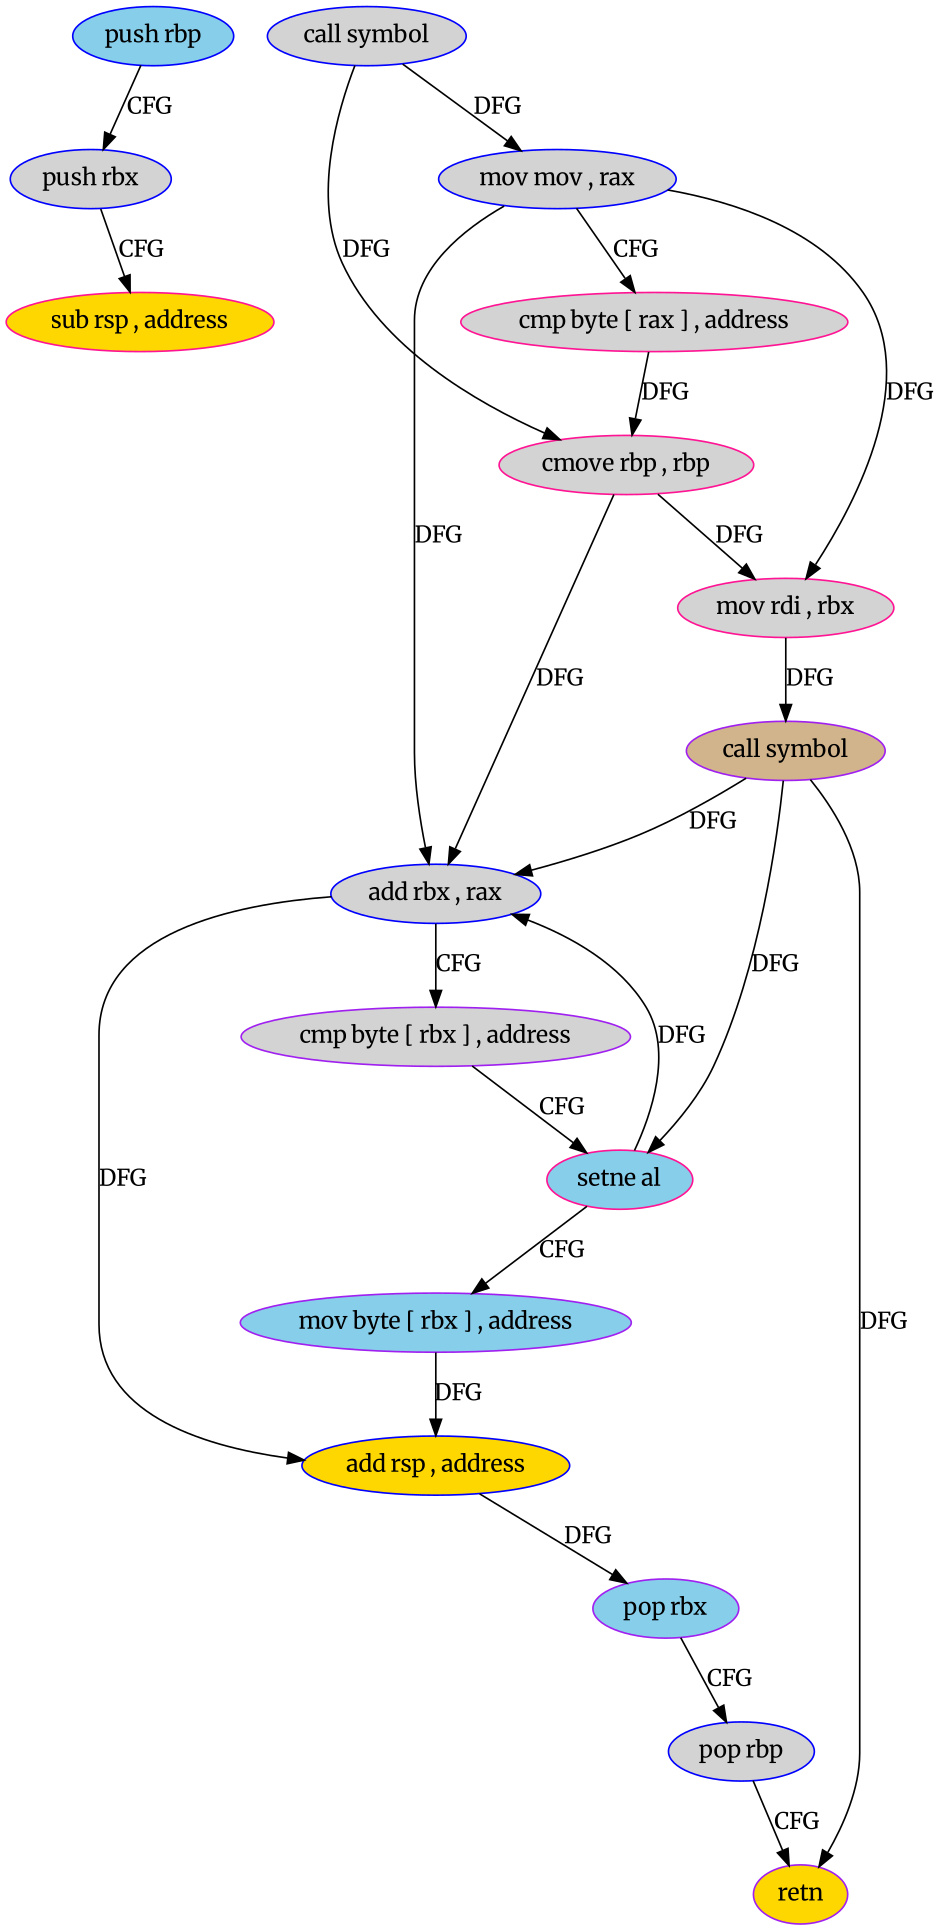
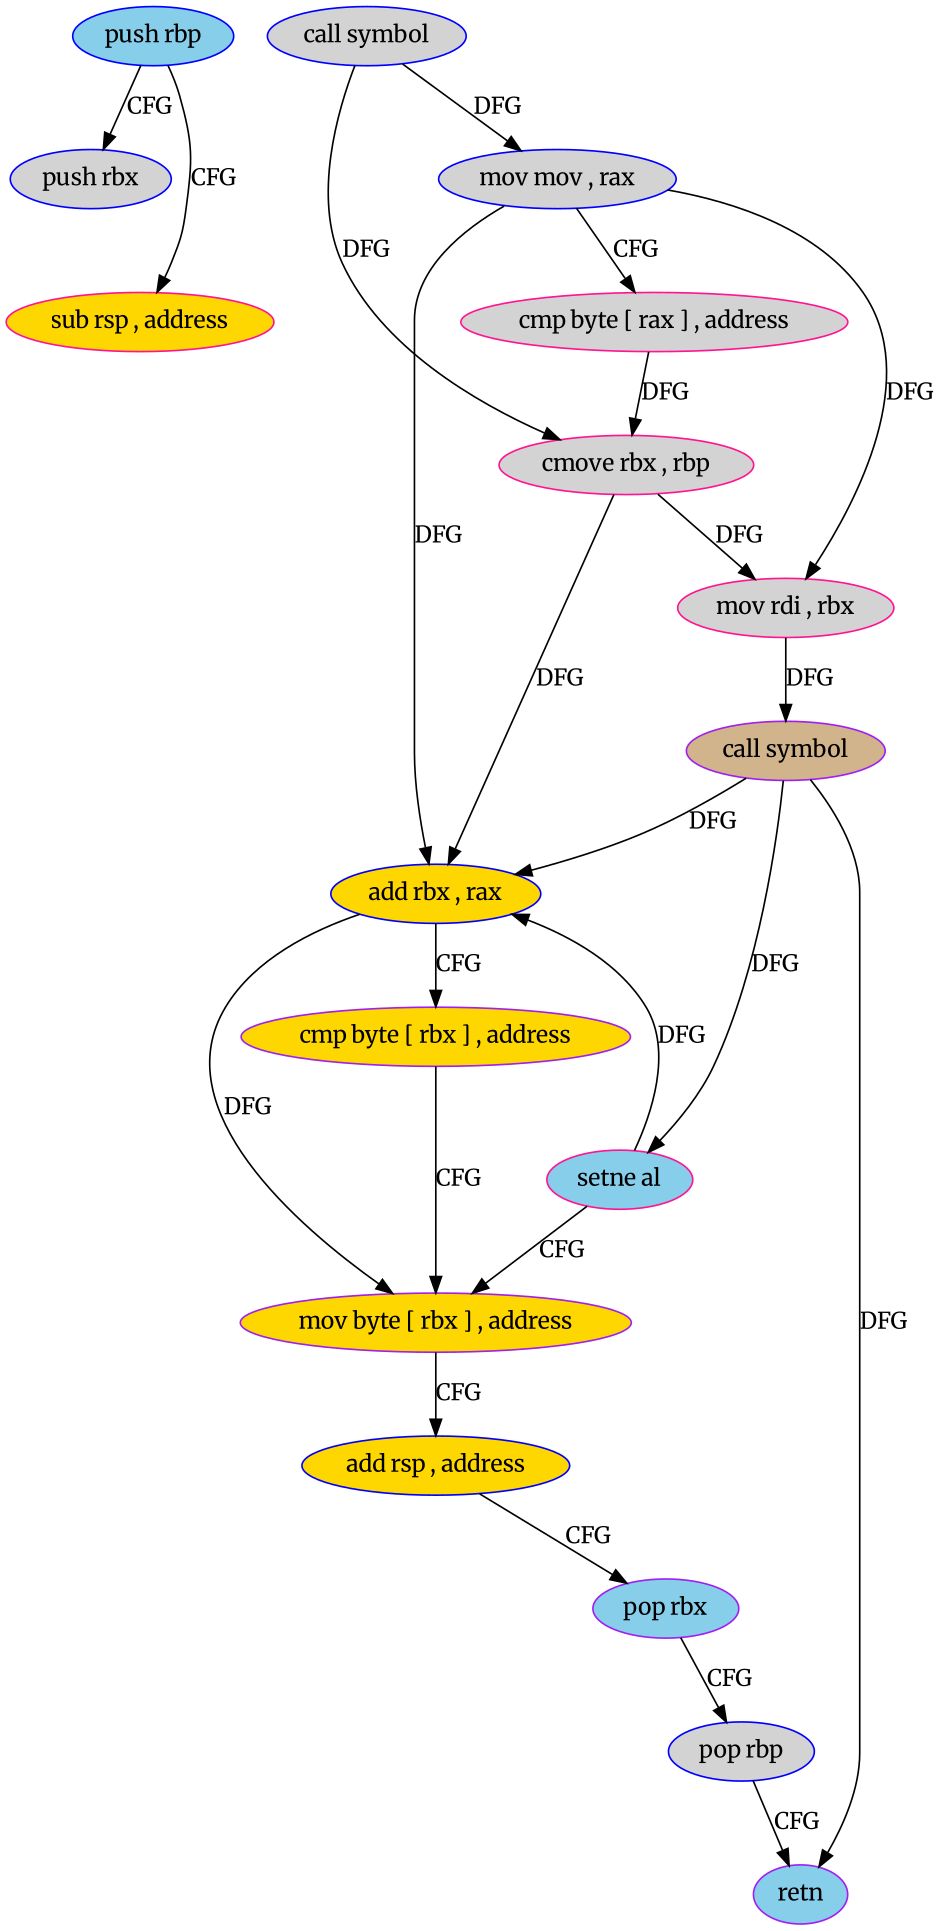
edge "push rbx" -> "sub rsp , address": now "push rbp" -> "sub rsp , address"
node "cmove rbp , rbp": label "cmove rbp , rbp" -> "cmove rbx , rbp"
node "add rbx , rax": fillcolor lightgrey -> gold
node "cmp byte [ rbx ] , address": fillcolor lightgrey -> gold
edge "cmp byte [ rbx ] , address" -> "setne al": now "cmp byte [ rbx ] , address" -> "mov byte [ rbx ] , address"
edge "add rbx , rax" -> "add rsp , address": now "add rbx , rax" -> "mov byte [ rbx ] , address"
node "mov byte [ rbx ] , address": fillcolor skyblue -> gold
edge "mov byte [ rbx ] , address" -> "add rsp , address": label "DFG" -> "CFG"
edge "add rsp , address" -> "pop rbx": label "DFG" -> "CFG"
node "retn": fillcolor gold -> skyblue
